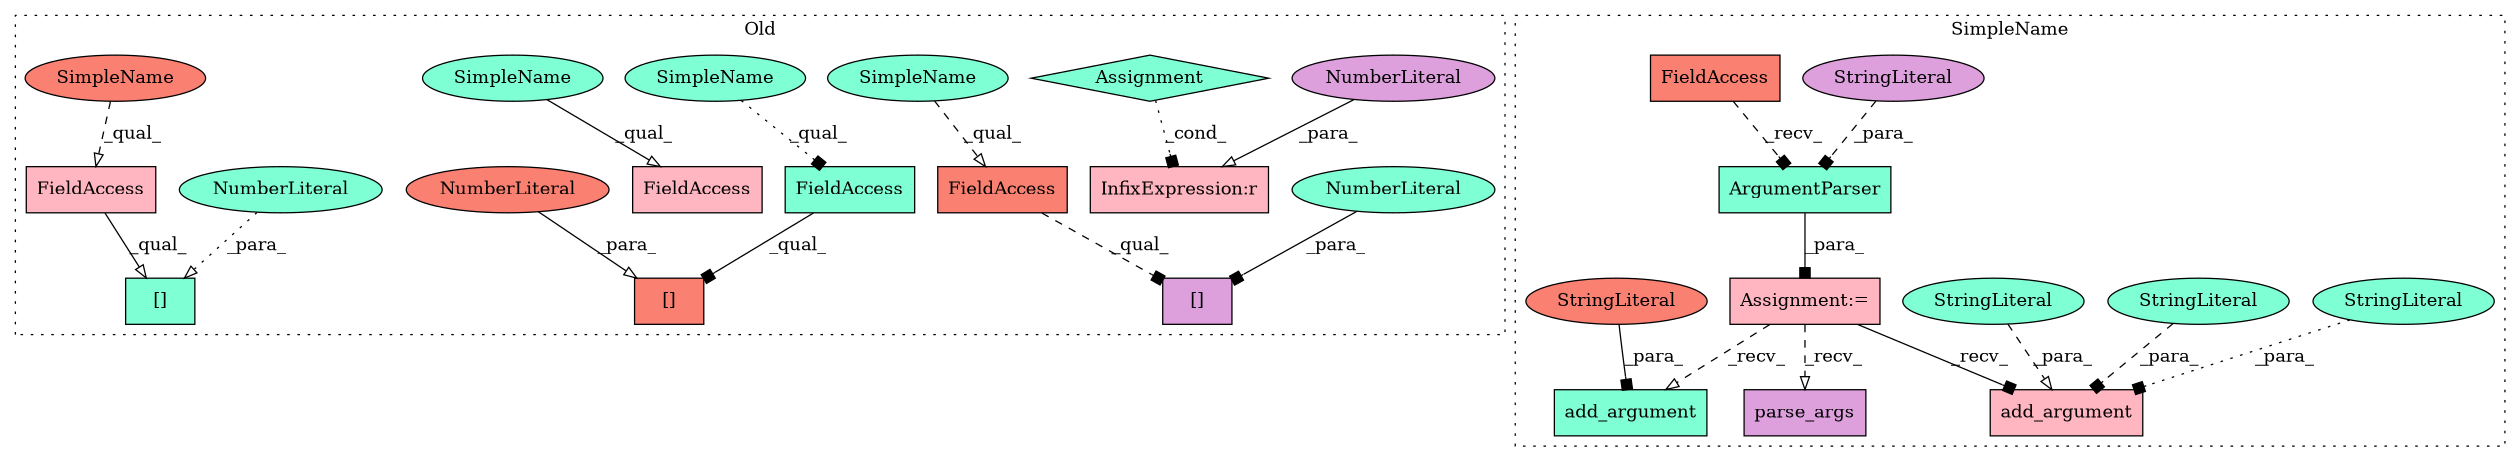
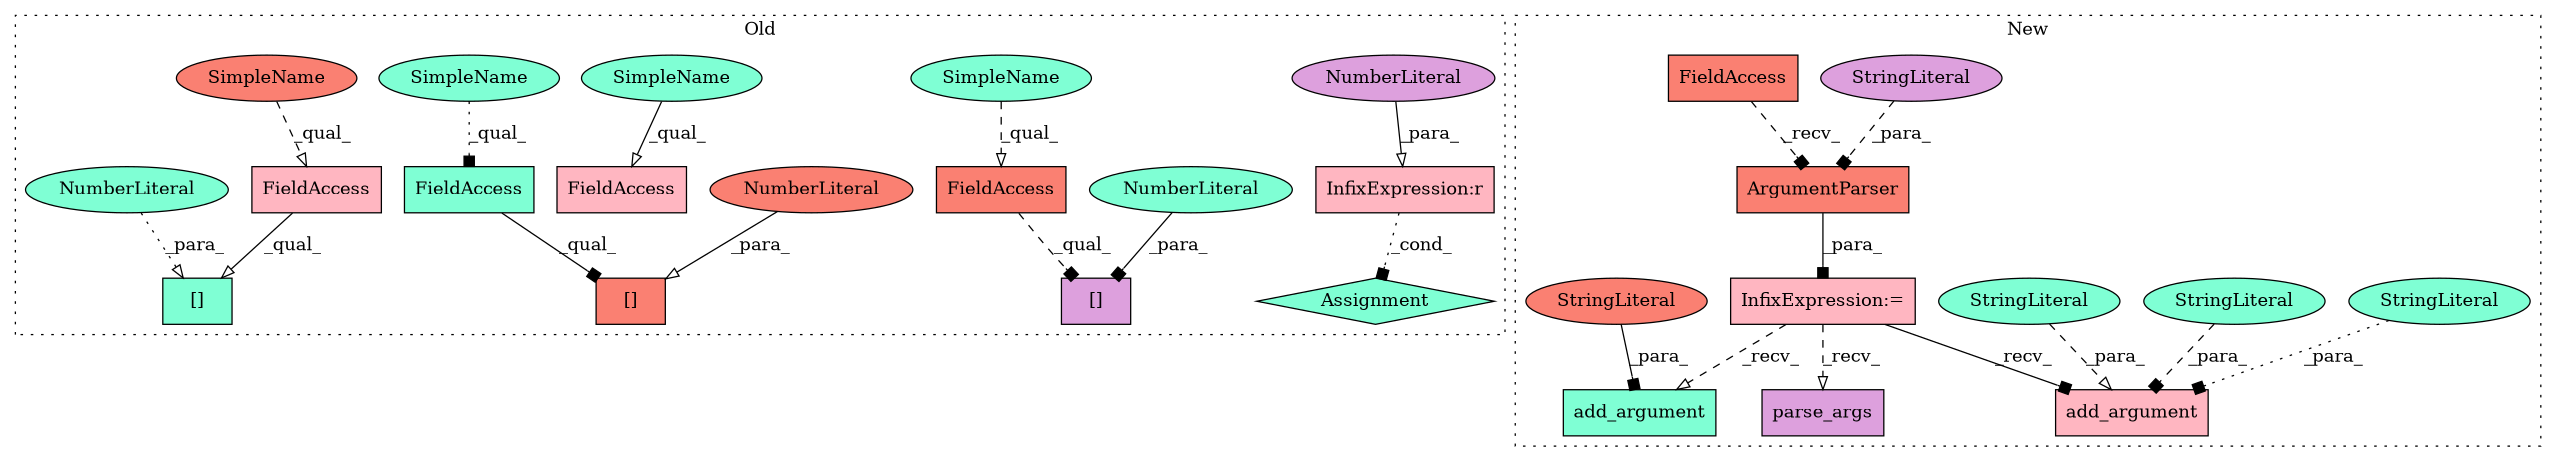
cluster "SimpleName": label "SimpleName" -> "New"
edge "Assignment" -> "InfixExpression:r": reversed
node "ArgumentParser": fillcolor aquamarine -> salmon
node "Assignment:=": label "Assignment:=" -> "InfixExpression:="
